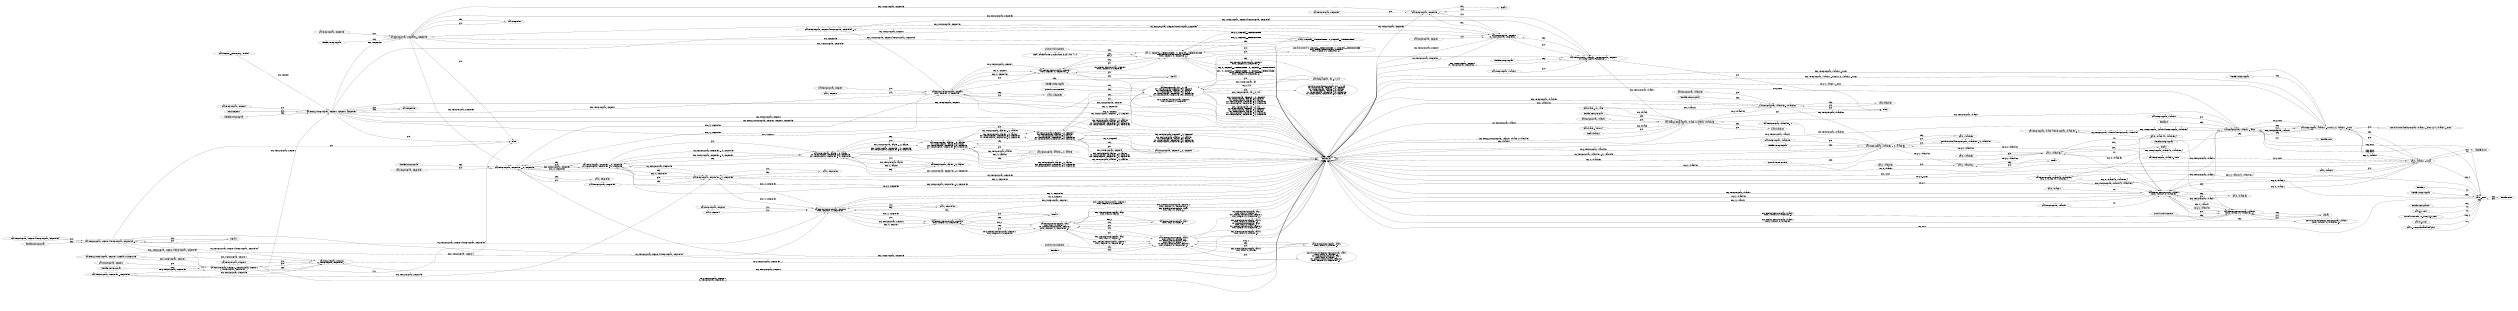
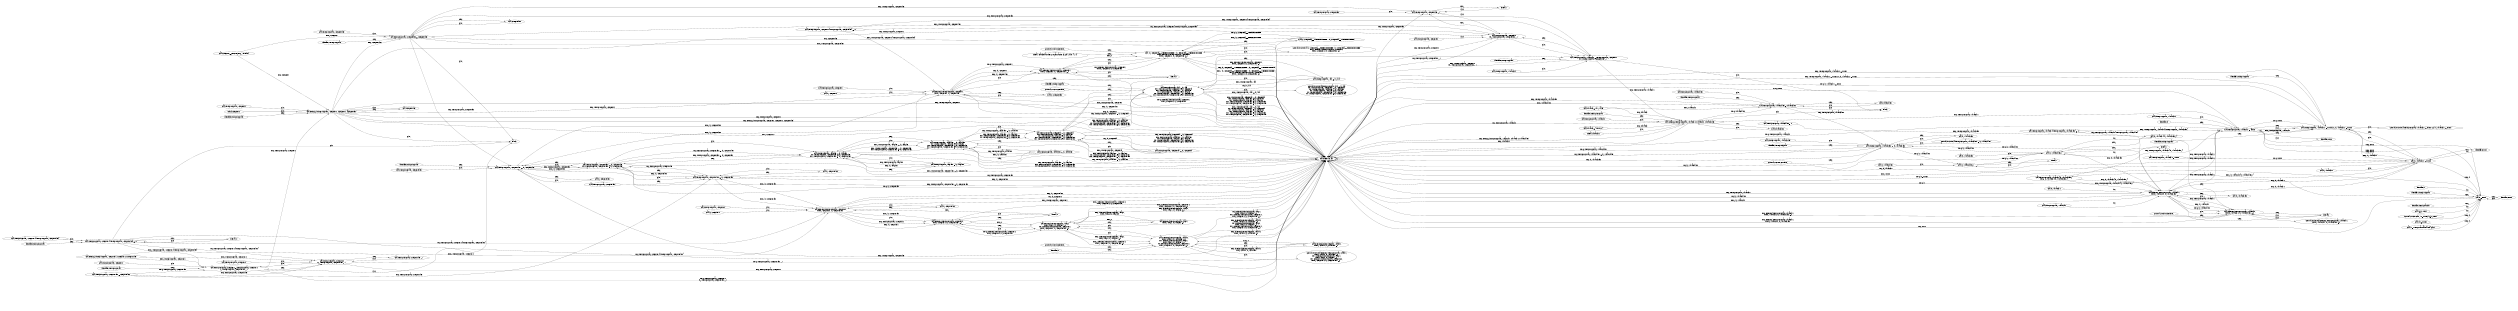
edge "(Call,scseqmet = get_cseq(msg)->method)" -> "(Call,_tmx_proc_ptran->cseqmet.len = scseqmet.len)": added, label "DDG: scseqmet"
edge "(Call,_tmx_proc_ptran->vbranch.len = 0)" -> "(Call,_tmx_proc_ptran->vbranch.len != it->vbranch.len)": now "(Call,_tmx_proc_ptran->vbranch.len = 0)" -> "(Call,it->vbranch.s[it->vbranch.len-1])"
edge "(Call,_tmx_proc_ptran->vbranch.s = NULL)" -> "(Call,_tmx_proc_ptran->vbranch.s != NULL)": added, label "DDG: _tmx_proc_ptran->vbranch.s"
node "(Identifier,int)": label "(Identifier,int)" -> "(MethodReturn,int)"
edge "(Call,it = _tmx_ptran_table[slotid].plist)" -> "(Call,it!=NULL)": label "CFG: " -> "DDG: it"
node "(Call,_tmx_proc_ptran->cseqnum.len + 1)": added
